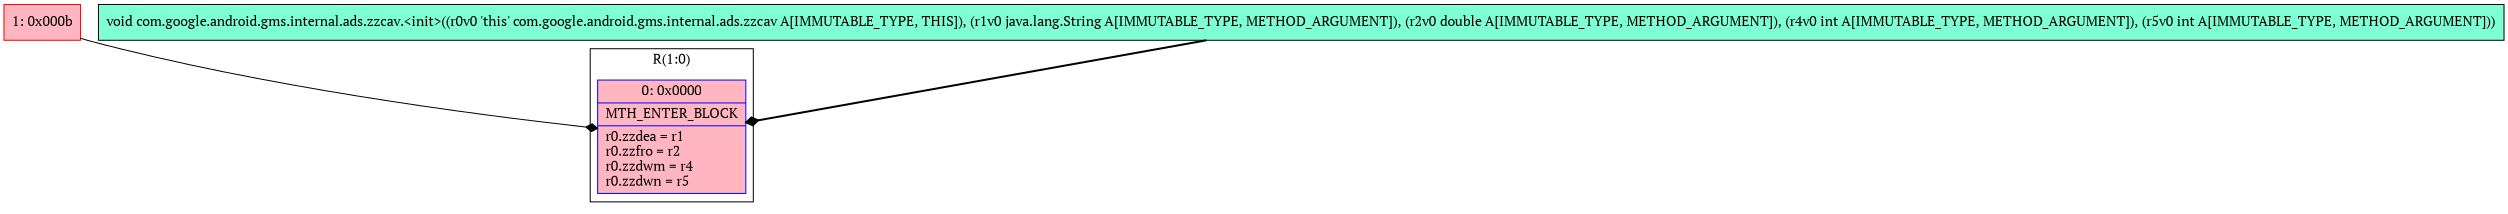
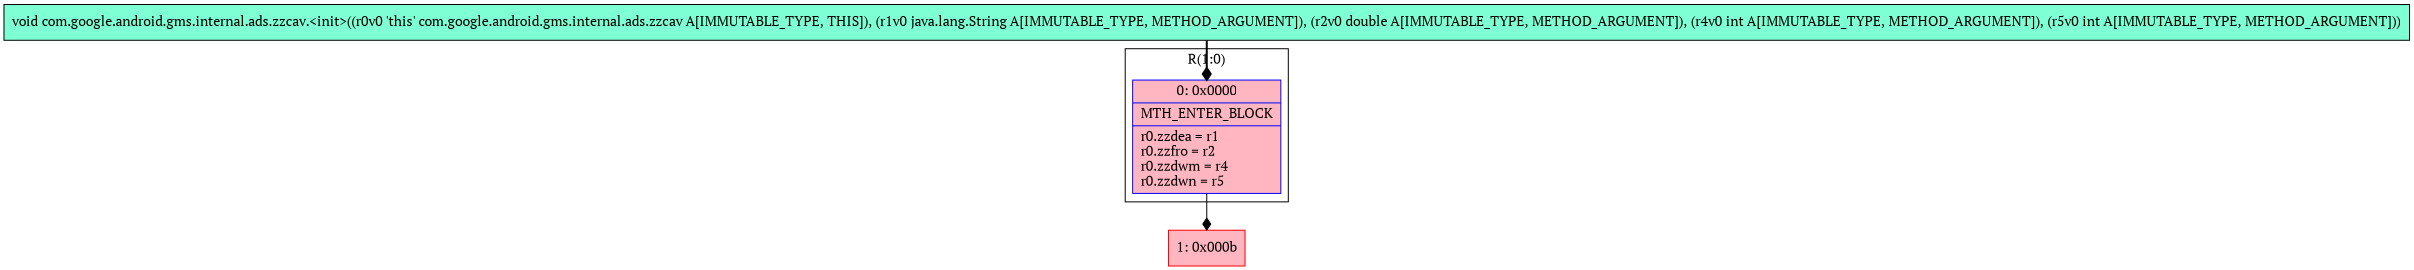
edge "1: 0x000b" -> "0: 0x0000": reversed
